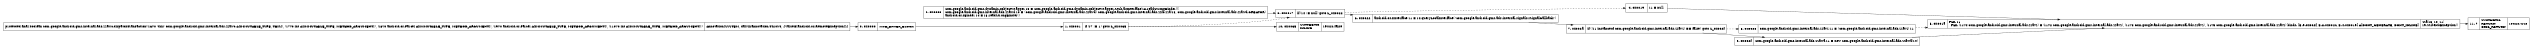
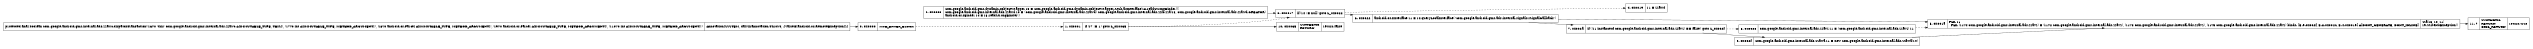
node "4: 0x0019": text "r1 = null" -> "r1 = zzawd"
edge "4: 0x0019" -> "5: 0x001a": now "6: 0x0022" -> "5: 0x001a"
edge "0: 0x0000" -> "1: 0x0001": style solid -> dashed
node "10: 0x0035": text "INLINE" -> "RETURN"
